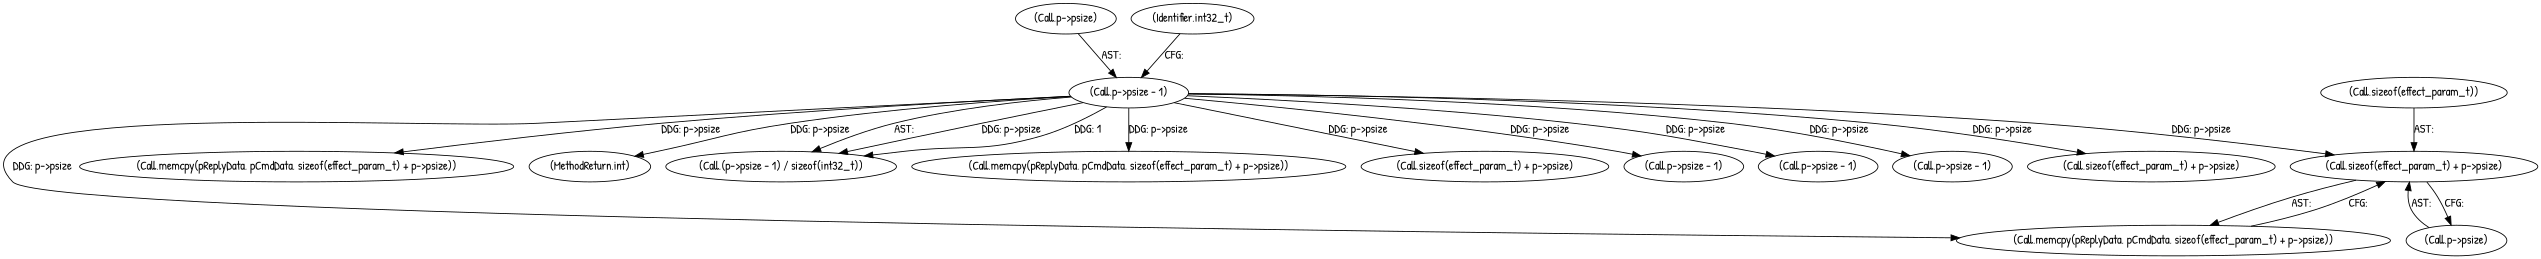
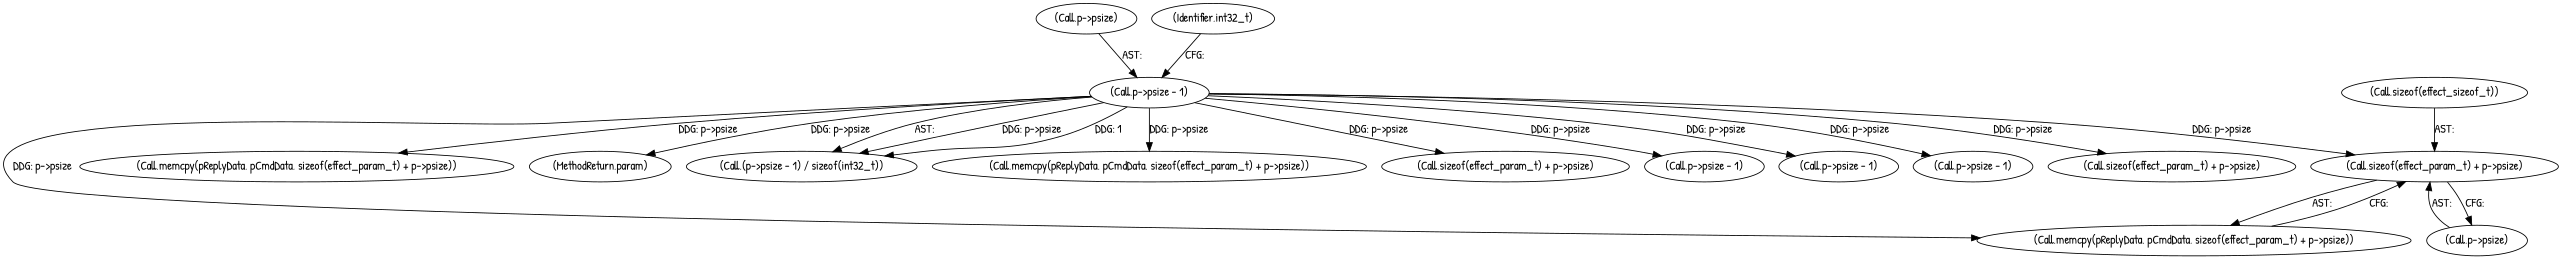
node "(Call,sizeof(effect_param_t))": label "(Call,sizeof(effect_param_t))" -> "(Call,sizeof(effect_sizeof_t))"
node "(MethodReturn,int)": label "(MethodReturn,int)" -> "(MethodReturn,param)"
